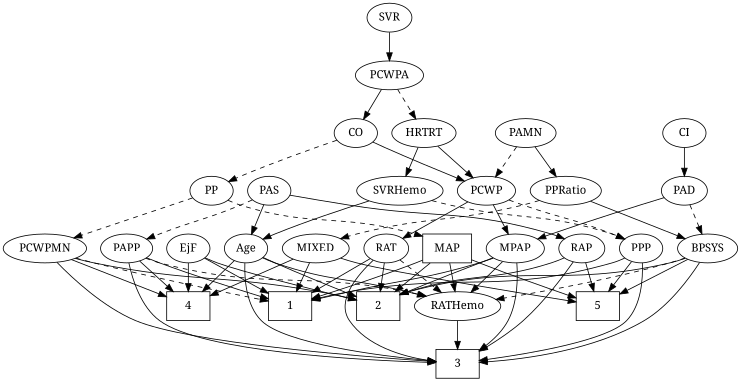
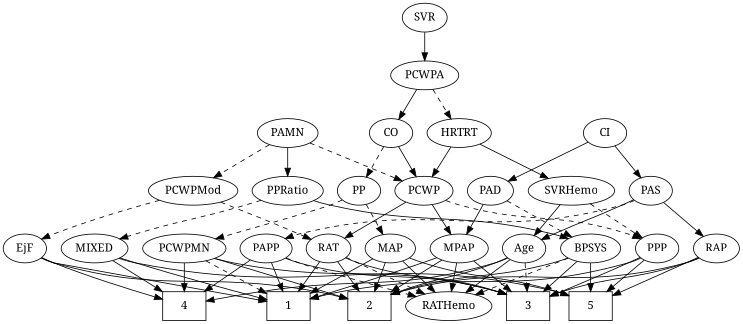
edge "CI" -> "PAS": added
node "PCWPMod": added
node "MAP": shape box -> ellipse
edge "RATHemo" -> "3": removed
edge "Age" -> "3": style solid -> dashed
